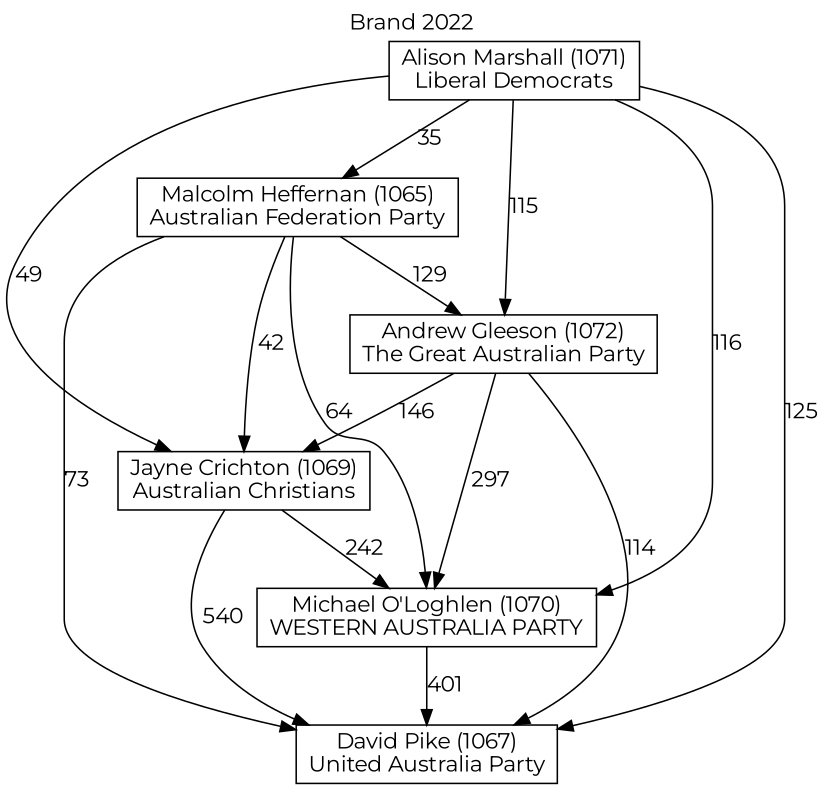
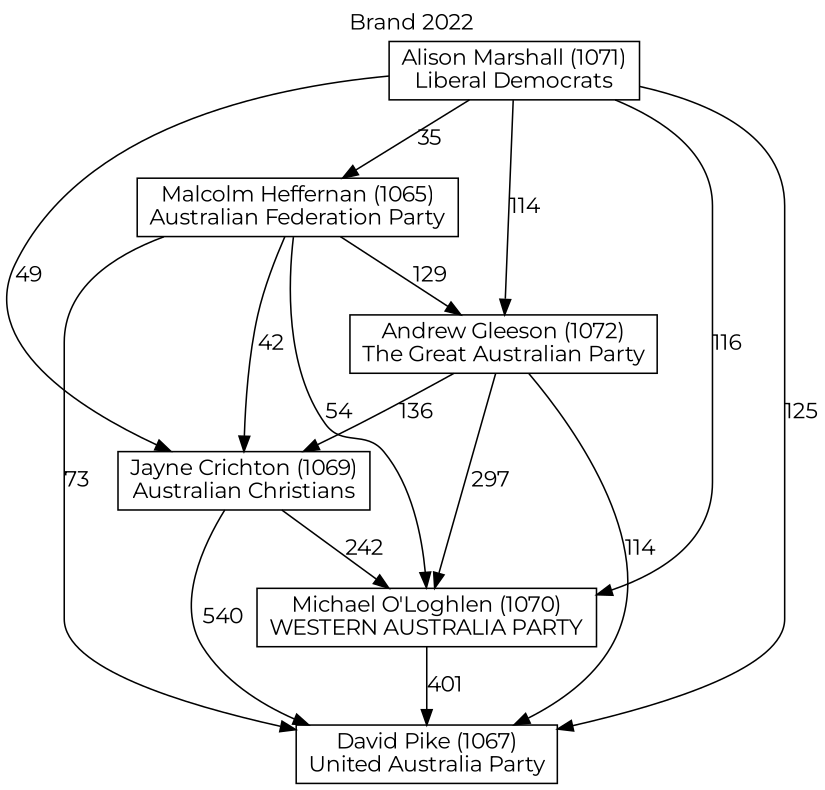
edge "Alison Marshall (1071) Liberal Democrats" -> "Andrew Gleeson (1072) The Great Australian Party": label "115" -> "114"
edge "Malcolm Heffernan (1065) Australian Federation Party" -> "Michael O'Loghlen (1070) WESTERN AUSTRALIA PARTY": label "64" -> "54"
edge "Andrew Gleeson (1072) The Great Australian Party" -> "Jayne Crichton (1069) Australian Christians": label "146" -> "136"
